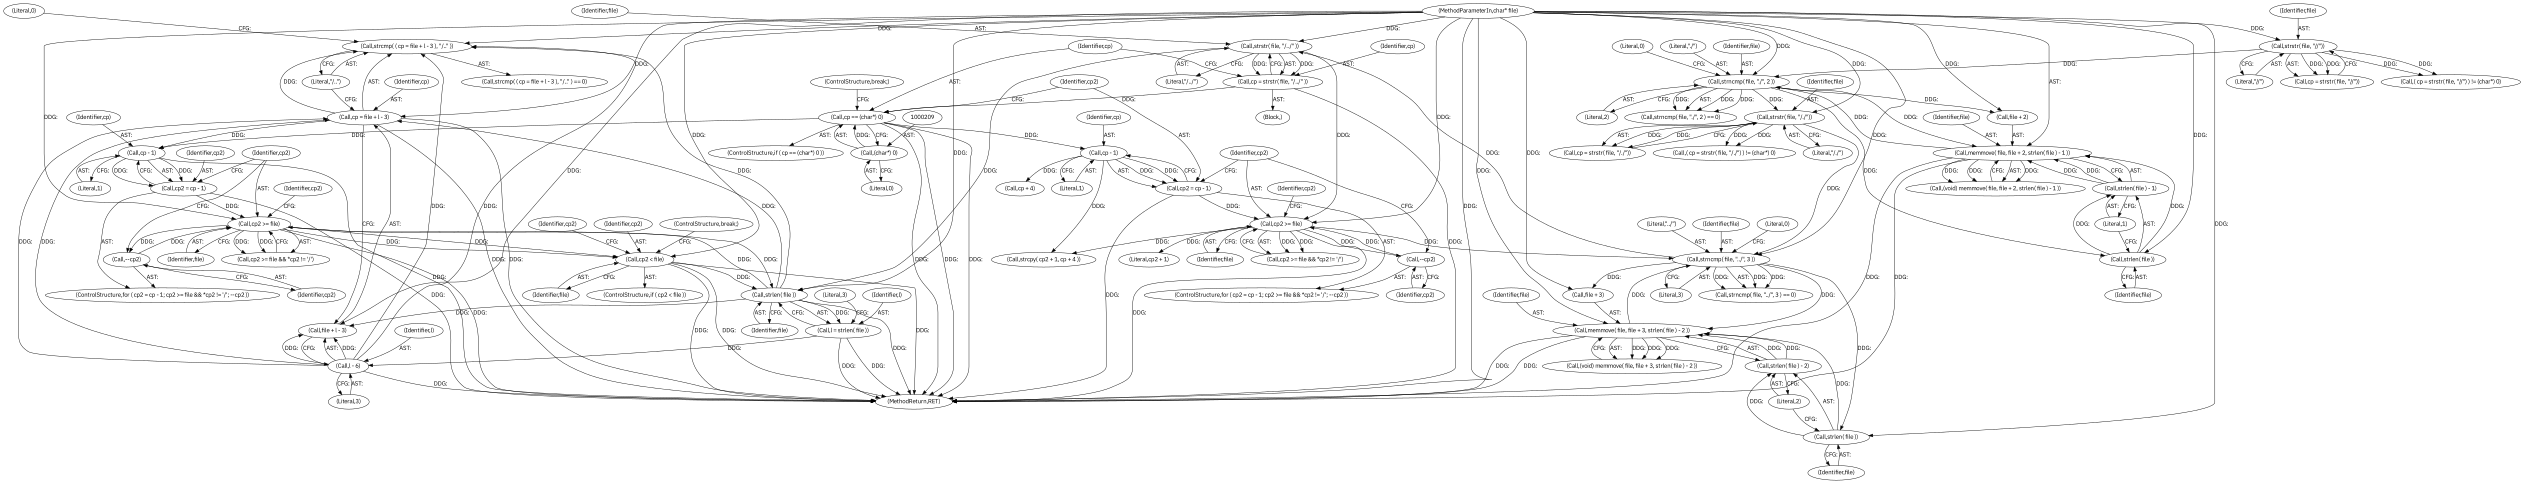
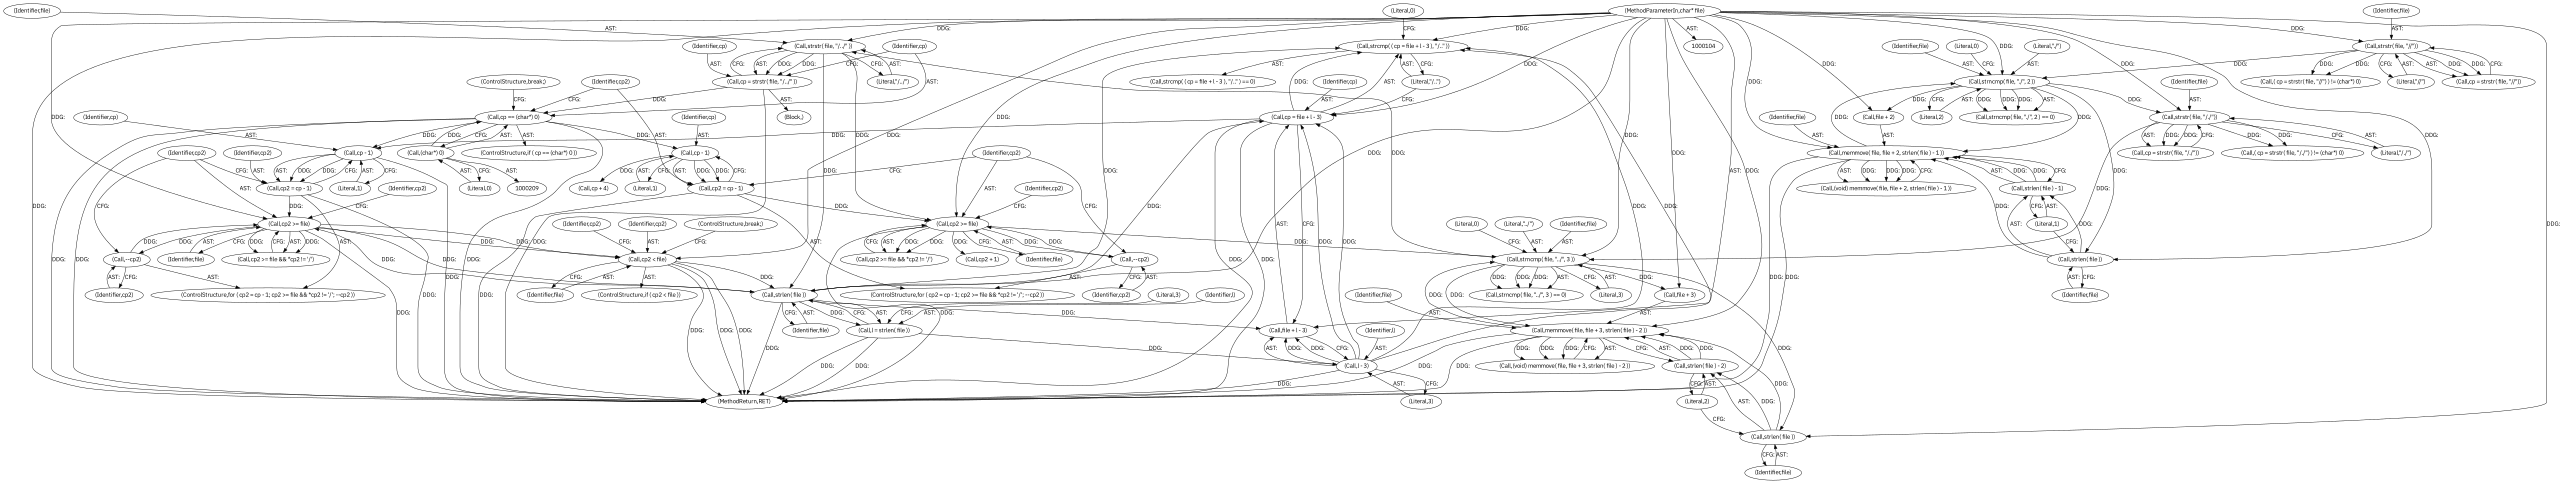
node "1000104": added
edge "(MethodParameterIn,char* file)" -> "(Call,memmove( file, file + 2, strlen( file ) - 1 ))": label "AST: " -> "DDG: "
edge "1000209" -> "(Call,(char*) 0)": reversed
edge "(MethodParameterIn,char* file)" -> "(Call,file + l - 3)": label "DDG: " -> "AST: "
node "(Call,strcpy( cp2 + 1, cp + 4 ))": removed
node "(Literal,cp2 + 1)": label "(Literal,cp2 + 1)" -> "(Call,cp2 + 1)"
node "(Call,l - 6)": label "(Call,l - 6)" -> "(Call,l - 3)"
